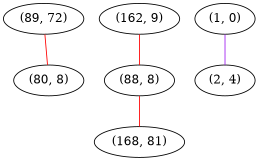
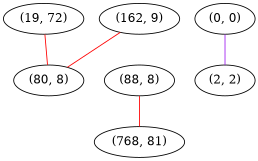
node "(89, 72)": label "(89, 72)" -> "(19, 72)"
node "(1, 0)": label "(1, 0)" -> "(0, 0)"
edge "(162, 9)" -- "(88, 8)": now "(162, 9)" -- "(80, 8)"
node "(2, 4)": label "(2, 4)" -> "(2, 2)"
node "(168, 81)": label "(168, 81)" -> "(768, 81)"
